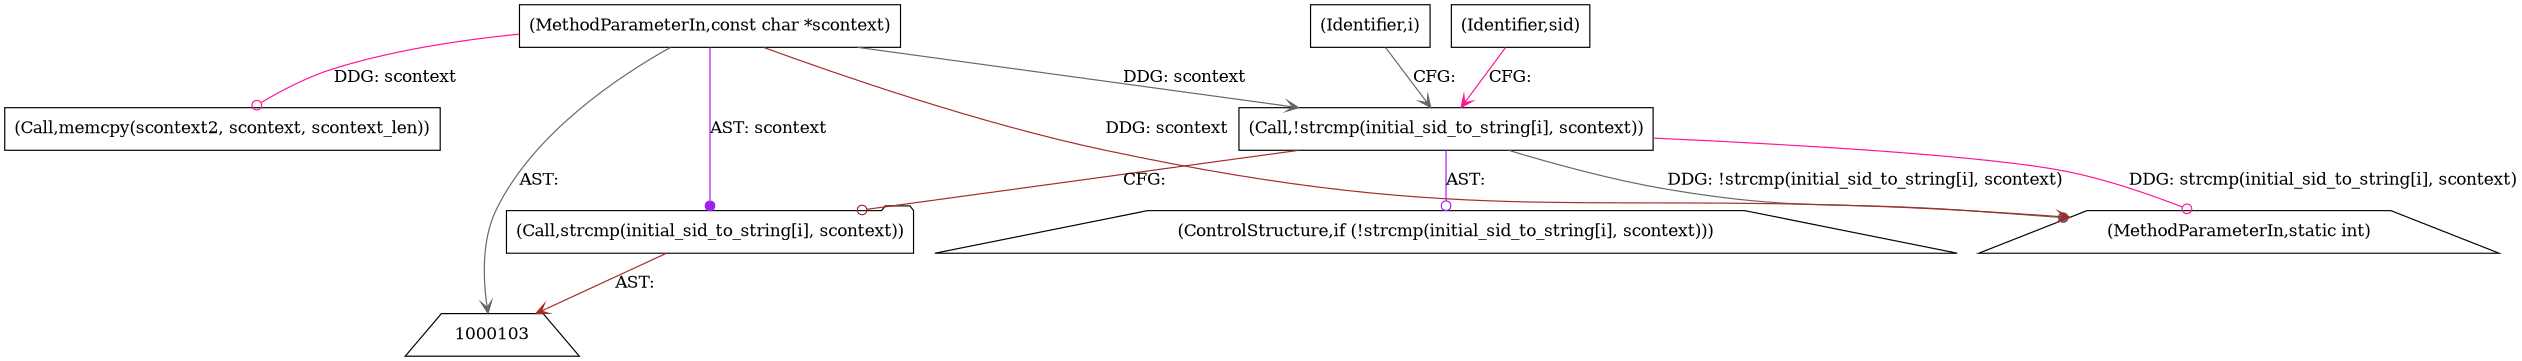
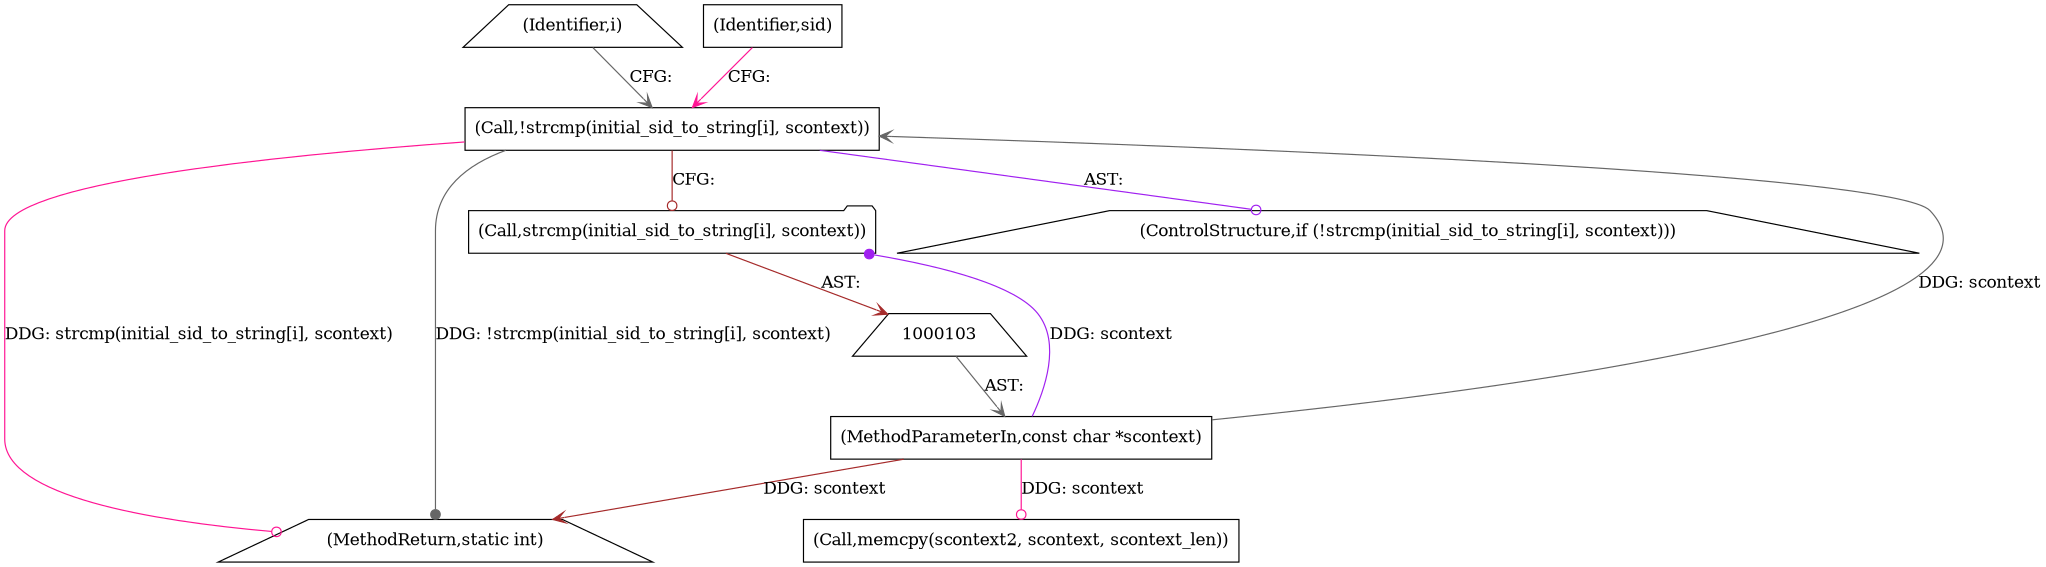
node "(Identifier,i)": shape box -> trapezium
edge "(MethodParameterIn,const char *scontext)" -> "(Call,strcmp(initial_sid_to_string[i], scontext))": label "AST: scontext" -> "DDG: scontext"
edge "(MethodParameterIn,const char *scontext)" -> "1000103": reversed
node "(MethodParameterIn,static int)": label "(MethodParameterIn,static int)" -> "(MethodReturn,static int)"
